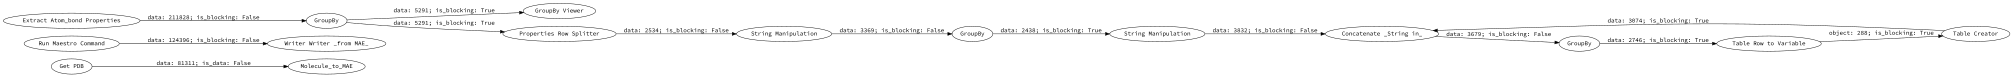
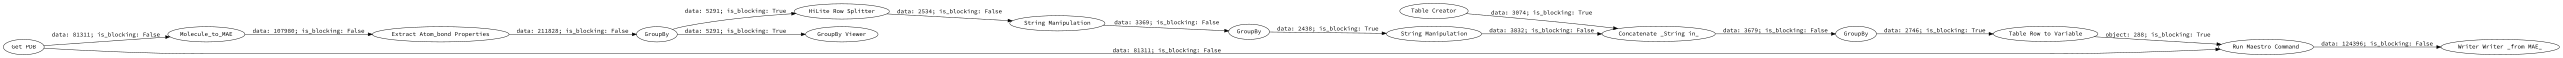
edge "Molecule_to_MAE" -> "Extract Atom_bond Properties": added, label "data: 107980; is_blocking: False"
node "Properties Row Splitter": label "Properties Row Splitter" -> "HiLite Row Splitter"
edge "Table Row to Variable" -> "Table Creator": now "Table Row to Variable" -> "Run Maestro Command"
edge "Get PDB" -> "Run Maestro Command": added, label "data: 81311; is_blocking: False"
edge "Get PDB" -> "Molecule_to_MAE": label "data: 81311; is_data: False" -> "data: 81311; is_blocking: False"
